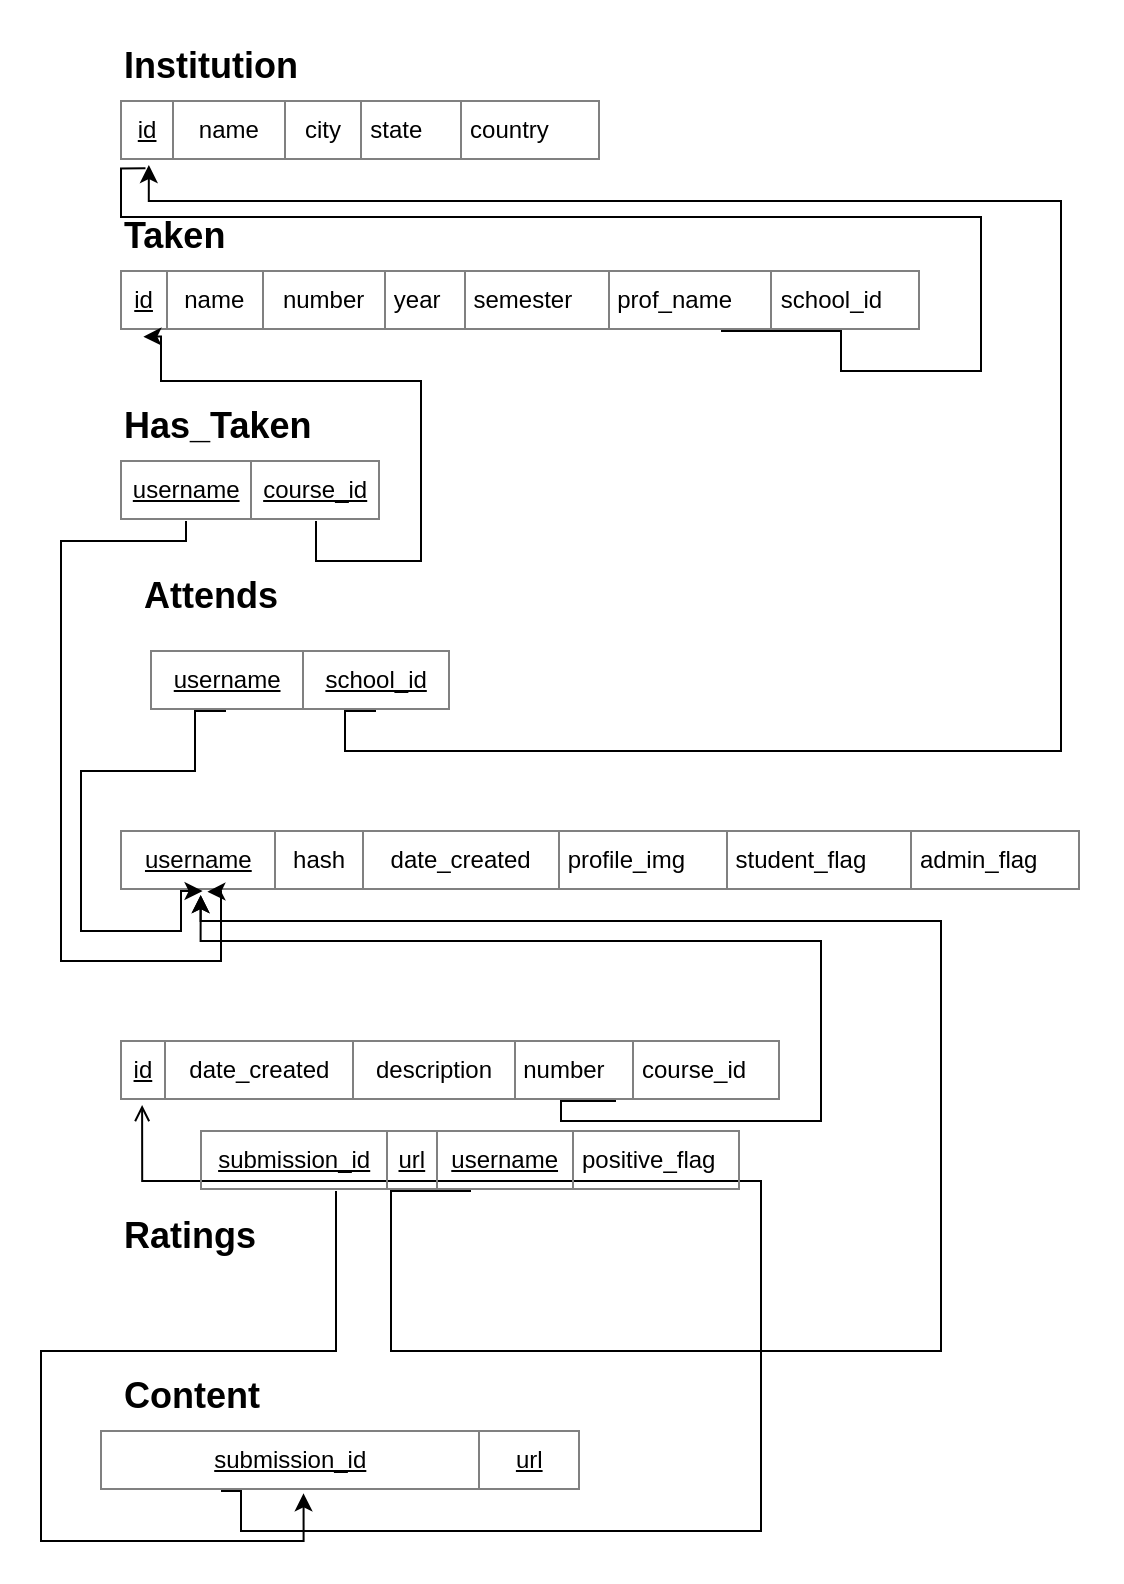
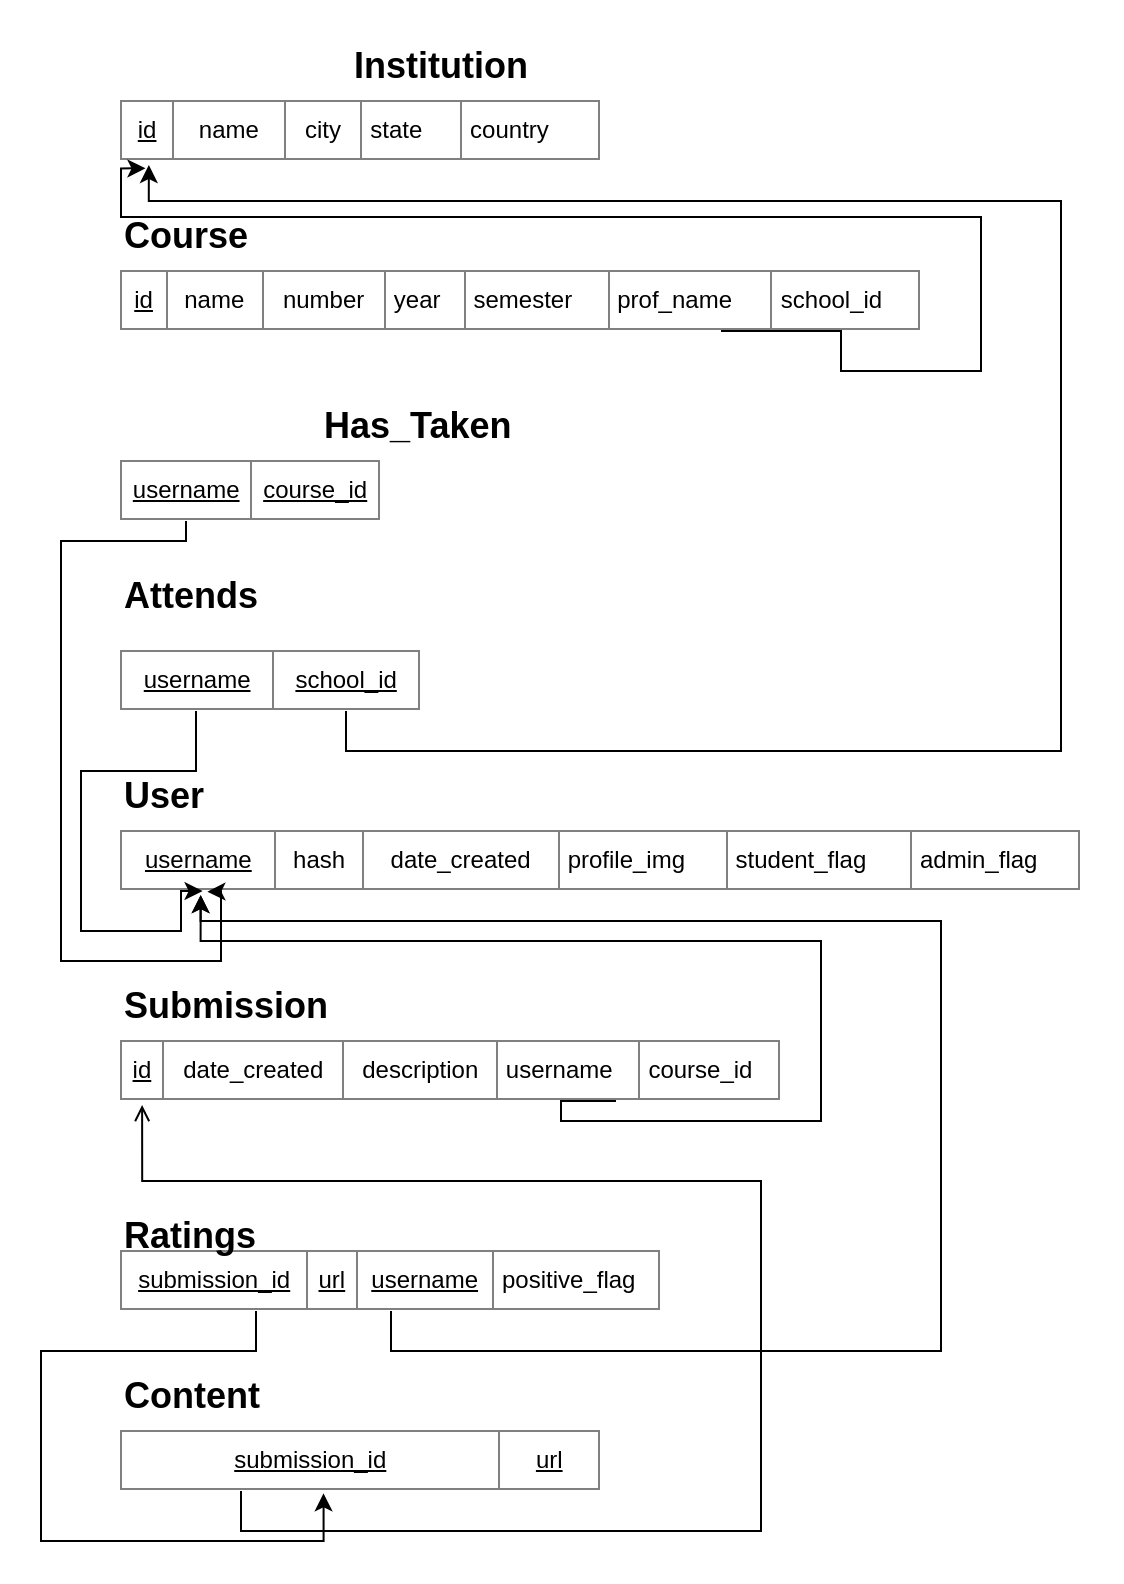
node "Institution": moved (221, 61) -> (451, 61)
edge "id name city state country" -- "id name number year semester prof_name school_id": arrowhead none -> classic
node "Taken": label "Taken" -> "Course"
edge "username course_id" -> "id name number year semester prof_name school_id": removed
node "Has_Taken": moved (231, 421) -> (431, 421)
node "Attends": moved (221, 601) -> (201, 601)
node "username school_id": moved (301, 681) -> (271, 681)
node "User": added
node "Submission": added
node "id date_created description number course_id": label "id date_created description number course_id" -> "id date_created description username course_id"
node "submission_id url username positive_flag": moved (471, 1161) -> (391, 1281)
node "submission_id url": moved (341, 1461) -> (361, 1461)
